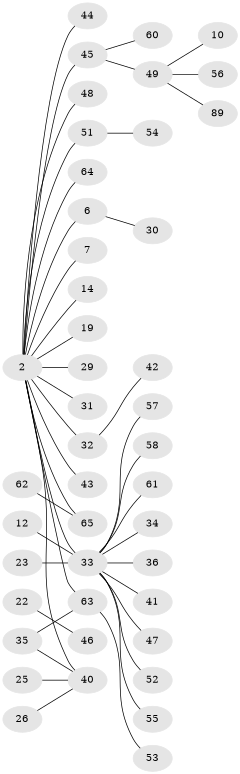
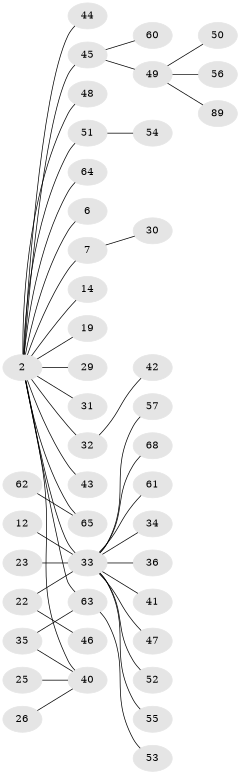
node "10": label "10" -> "50"
edge "6" -- "30": now "7" -- "30"
node "58": label "58" -> "68"
edge "33" -- "22": added
